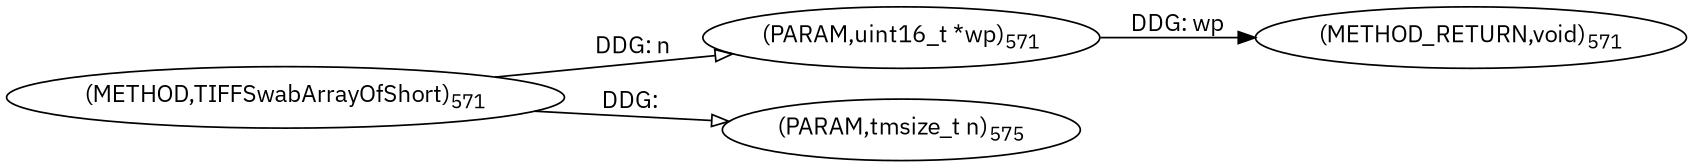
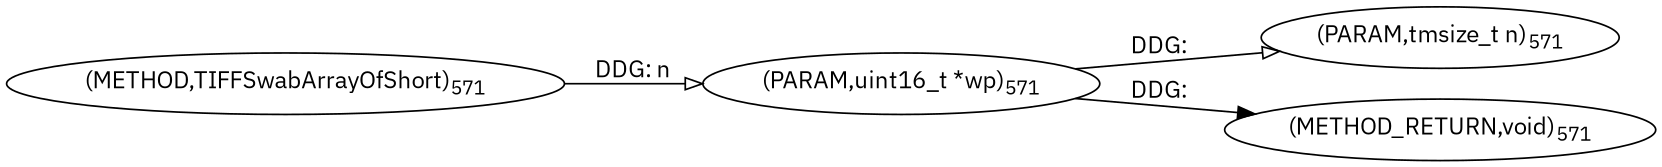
edge "(PARAM,uint16_t *wp)" -> "(METHOD_RETURN,void)": label "DDG: wp" -> "DDG: "
edge "(METHOD,TIFFSwabArrayOfShort)" -> "(PARAM,tmsize_t n)": now "(PARAM,uint16_t *wp)" -> "(PARAM,tmsize_t n)"
node "(PARAM,tmsize_t n)": text "575" -> "571"
